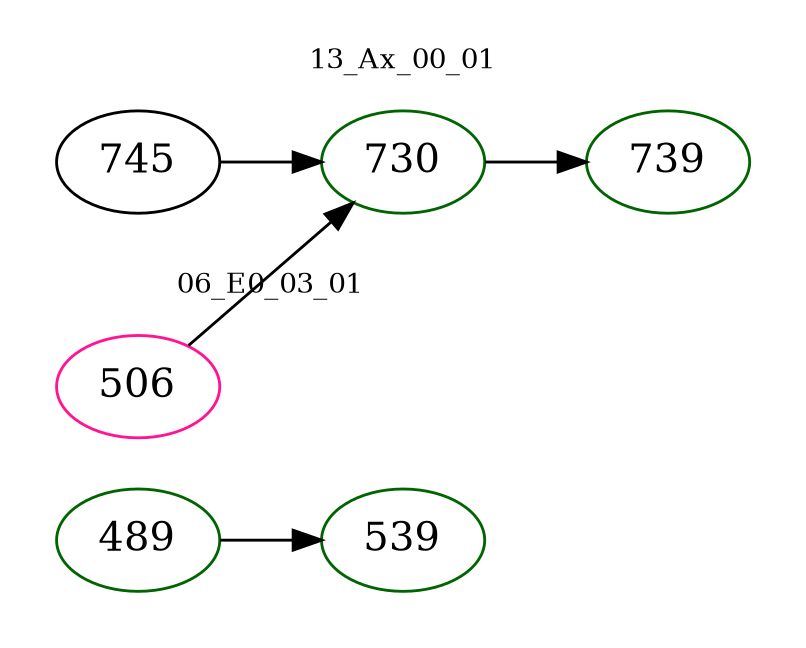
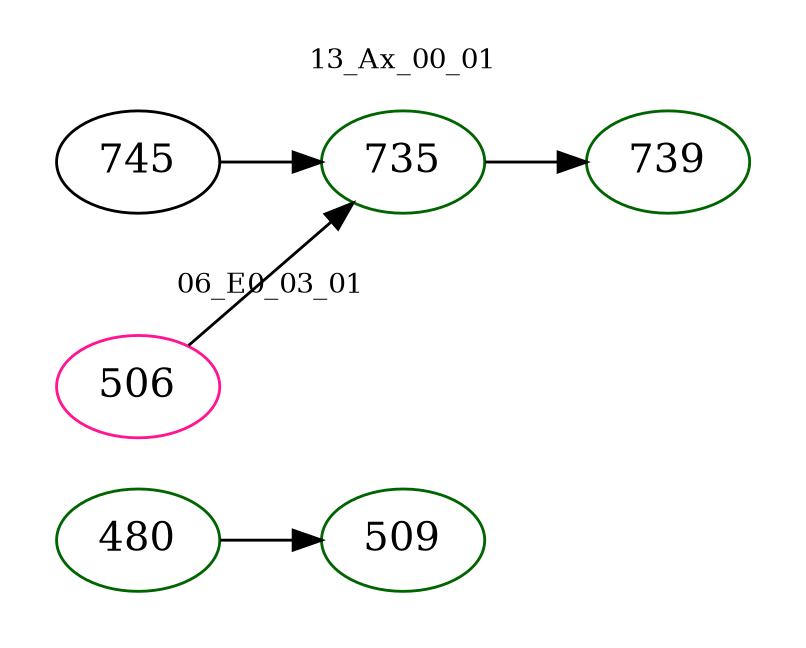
node "730": label "730" -> "735"
node "489": label "489" -> "480"
node "539": label "539" -> "509"
